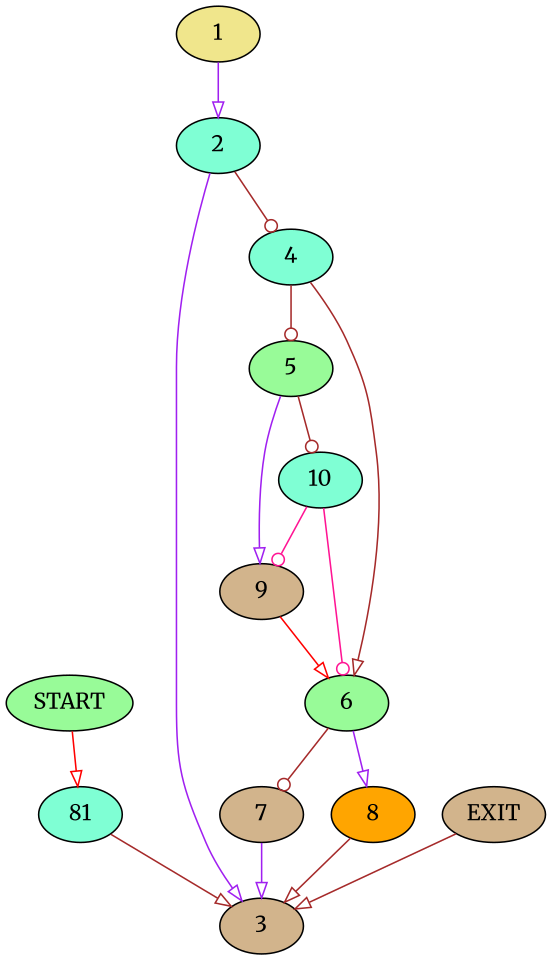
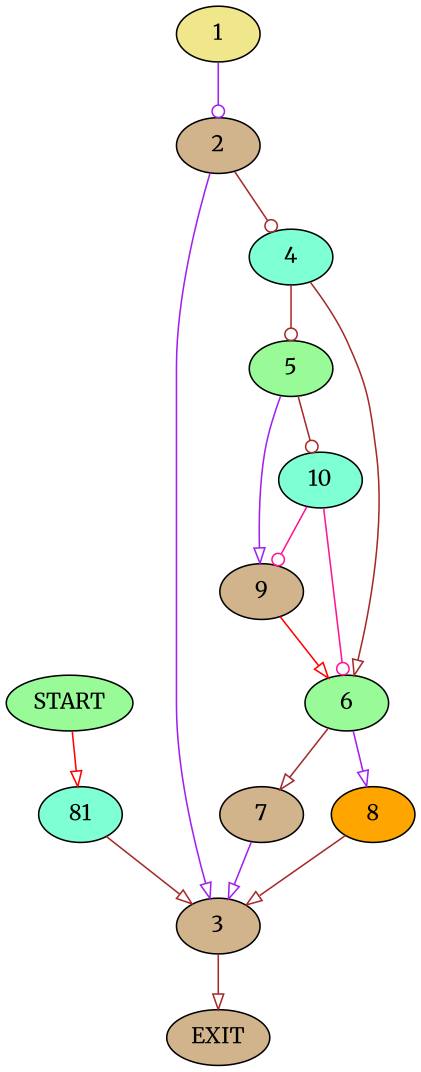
edge "1" -> "2": arrowhead onormal -> odot
node "2": fillcolor aquamarine -> tan
edge "6" -> "7": arrowhead odot -> onormal
edge "EXIT" -> "3": reversed
